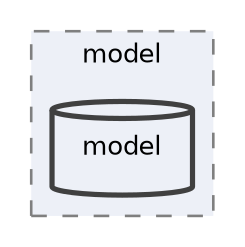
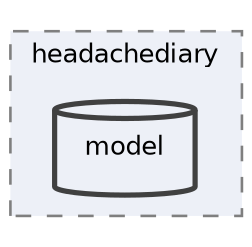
cluster "model": label "model" -> "headachediary"
